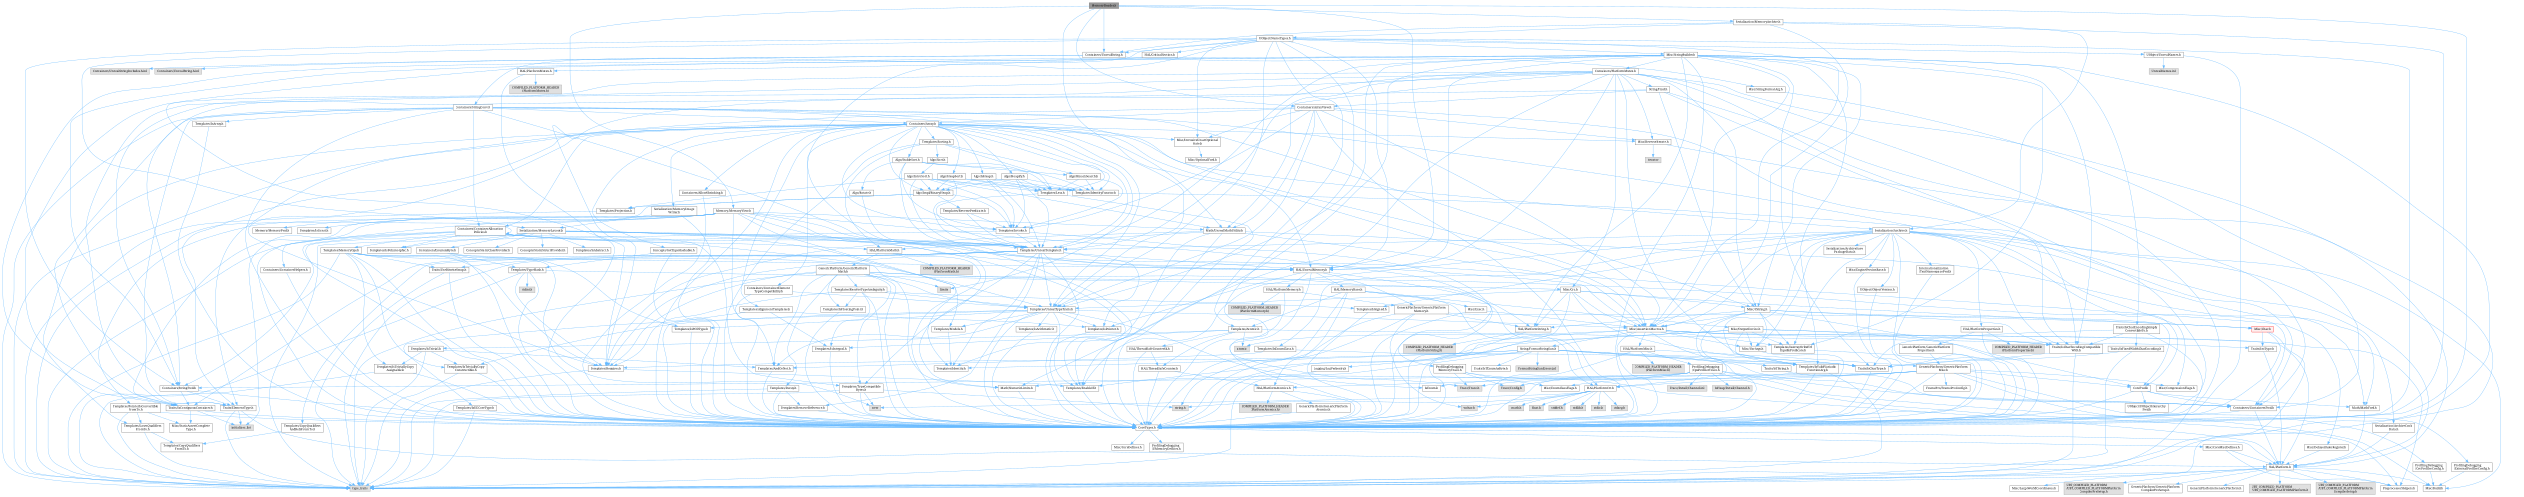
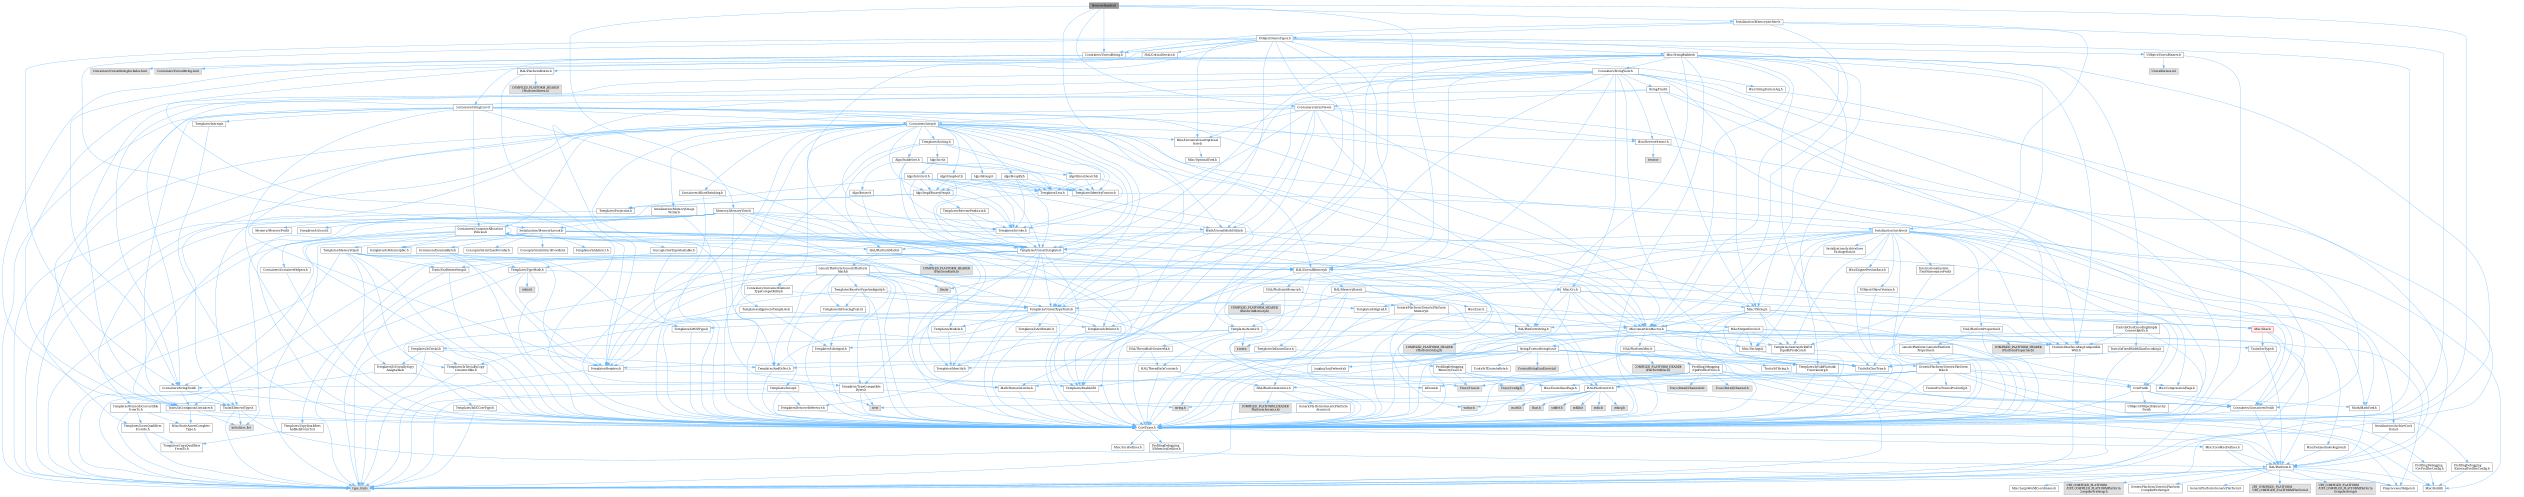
node "Containers/PlatformMutex.h": label "Containers/PlatformMutex.h" -> "Containers/StringView.h"
node "IsHeap/Detail/Channel.h": label "IsHeap/Detail/Channel.h" -> "Trace/Detail/Channel.h"
